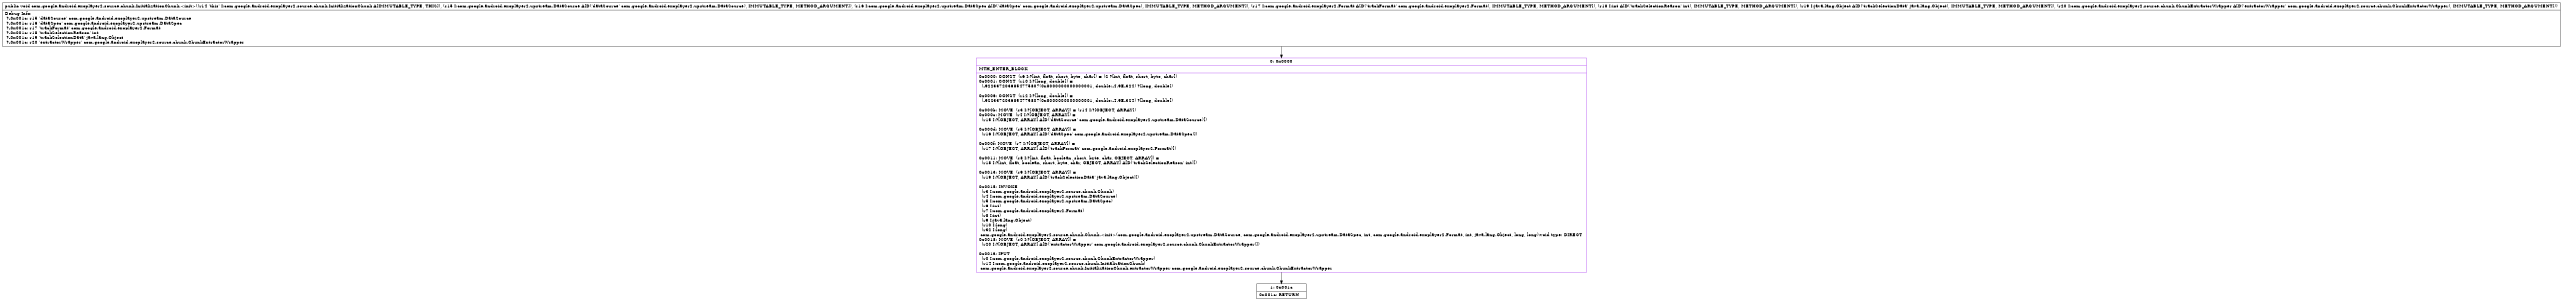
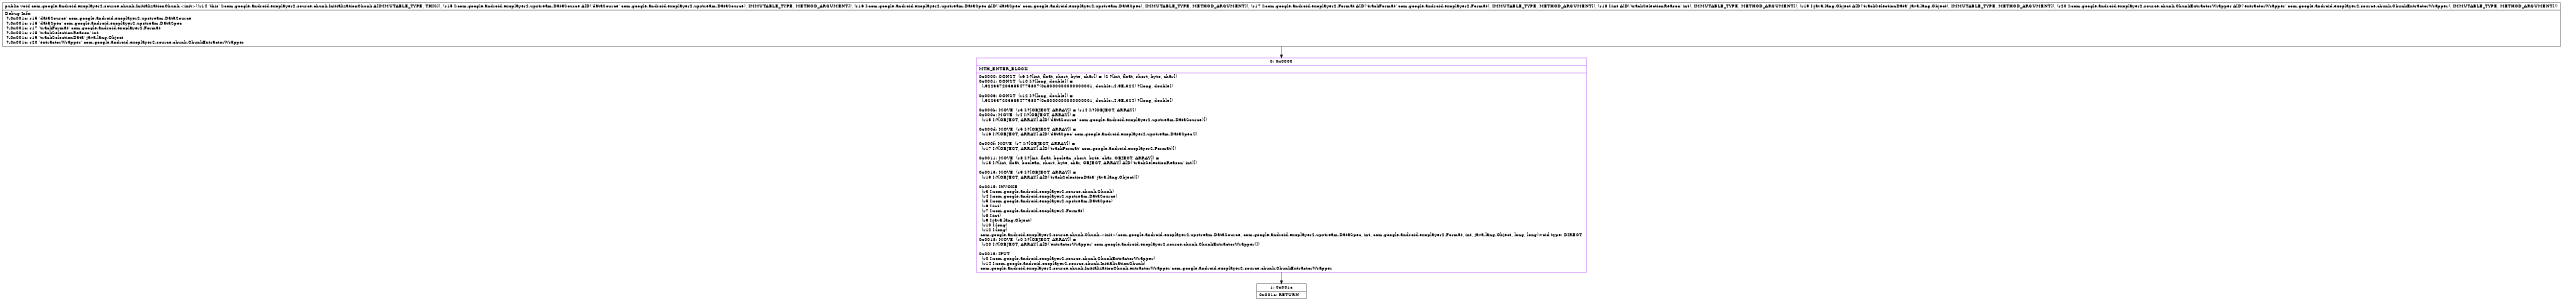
node "0: 0x0000": text "(r32 I:long)" -> "(r12 I:long)"
